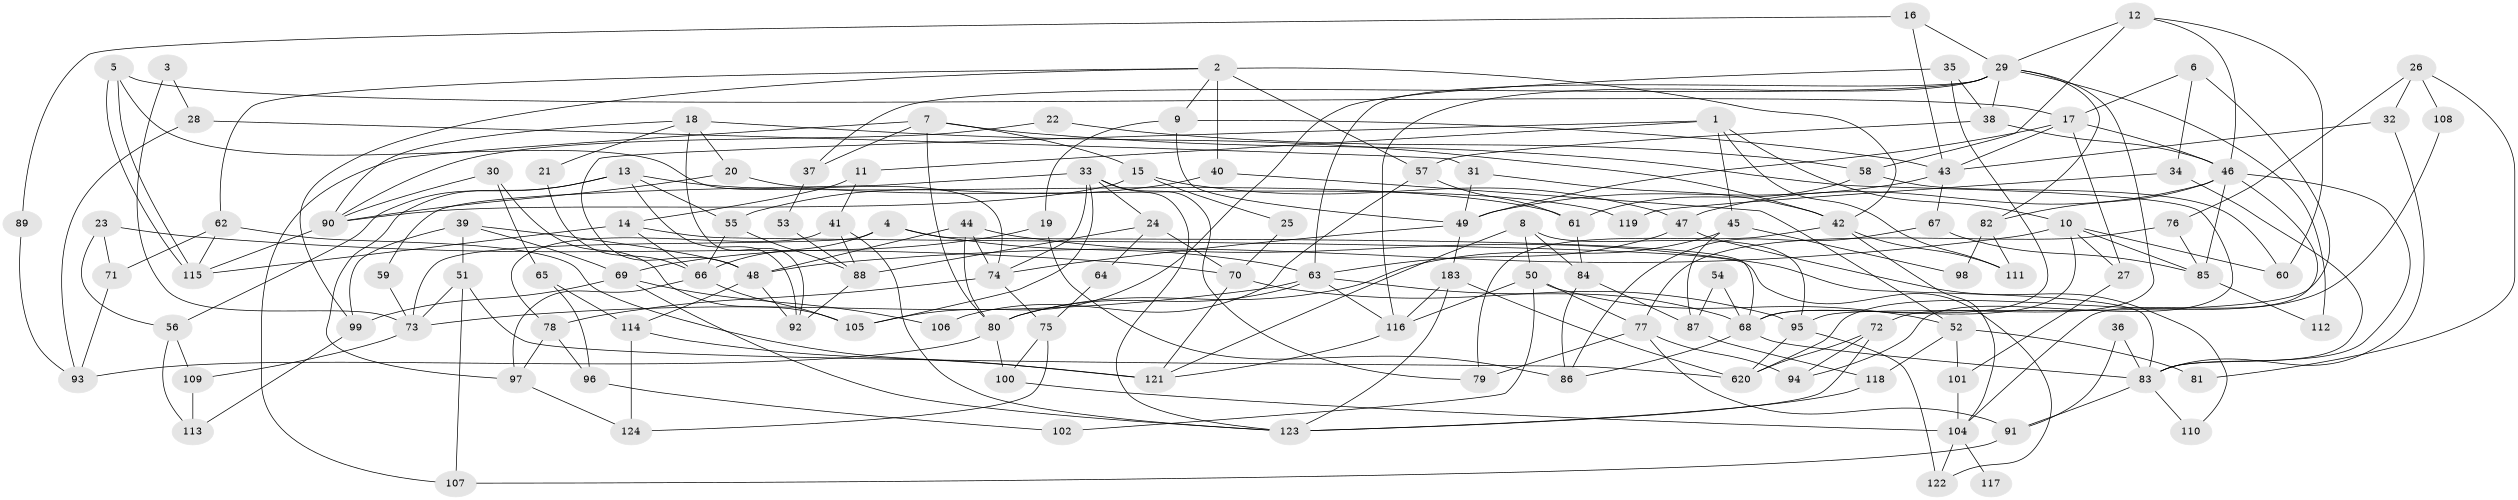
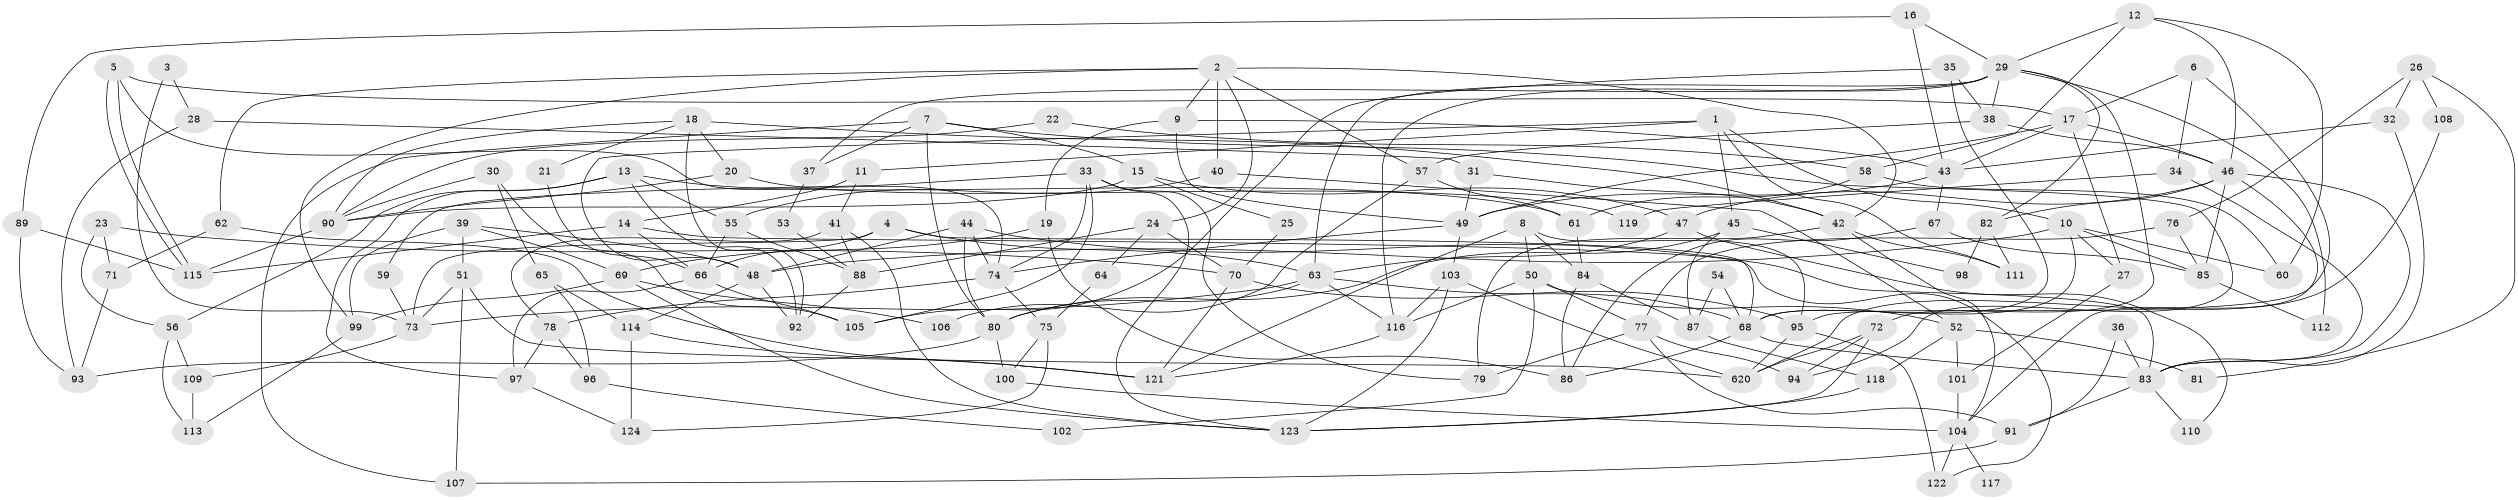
edge "33" -- "24": now "2" -- "24"
edge "62" -- "115": now "89" -- "115"
node "183": label "183" -> "103"
